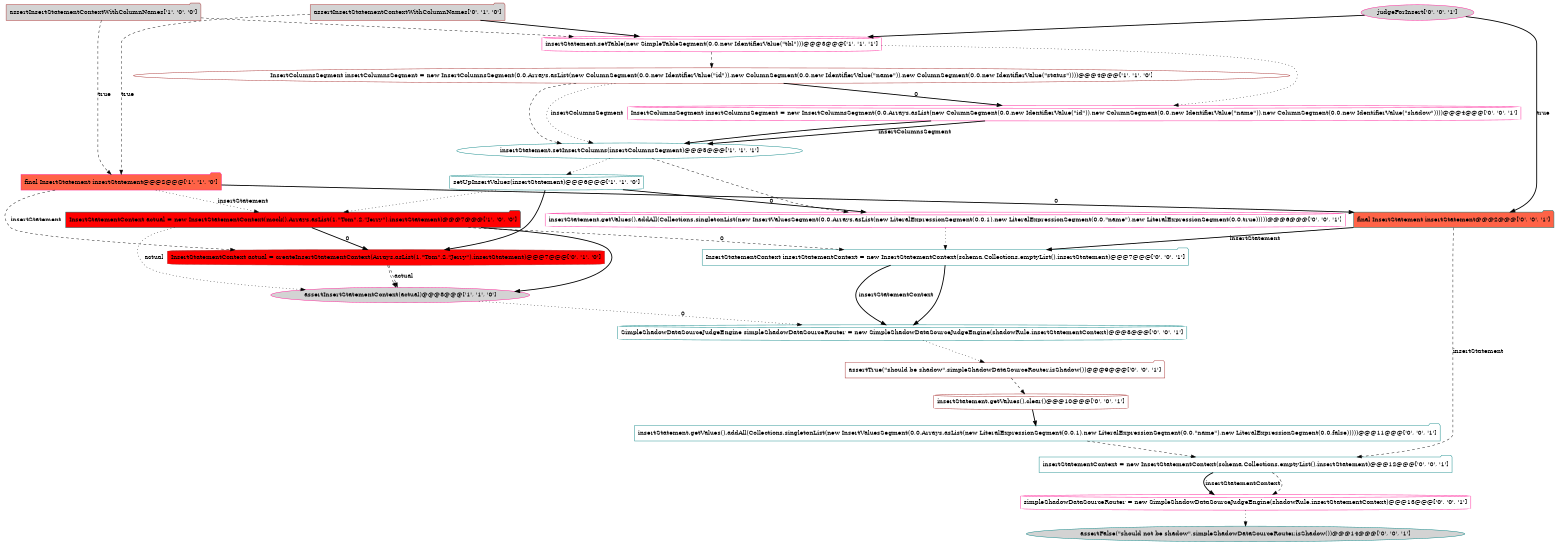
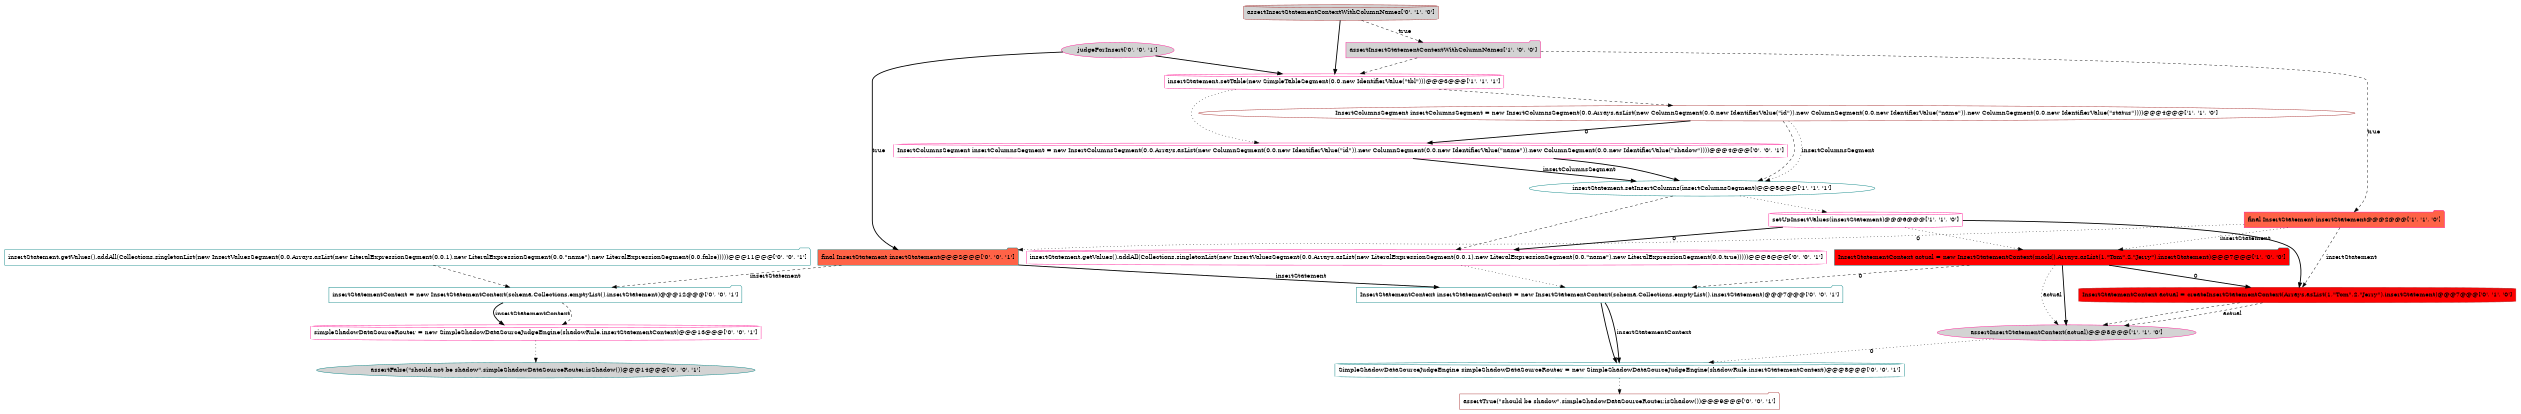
node "assertInsertStatementContextWithColumnNames['1', '0', '0']": color brown -> deeppink
node "assertInsertStatementContextWithColumnNames['0', '1', '0']": shape folder -> cylinder
edge "assertInsertStatementContextWithColumnNames['0', '1', '0']" -> "final InsertStatement insertStatement@@@2@@@['1', '1', '0']": now "assertInsertStatementContextWithColumnNames['0', '1', '0']" -> "assertInsertStatementContextWithColumnNames['1', '0', '0']"
node "setUpInsertValues(insertStatement)@@@6@@@['1', '1', '0']": color teal -> deeppink
edge "final InsertStatement insertStatement@@@2@@@['1', '1', '0']" -> "final InsertStatement insertStatement@@@2@@@['0', '0', '1']": style bold -> dotted
node "insertStatement.getValues().clear()@@@10@@@['0', '0', '1']": removed
